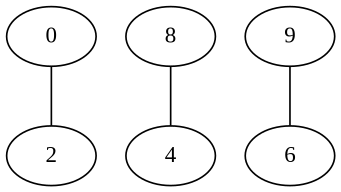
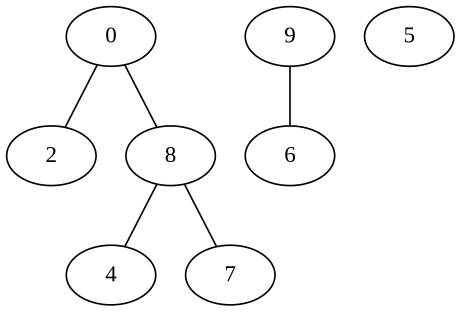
node "5": added
edge "0" -- "8": added
node "7": added
